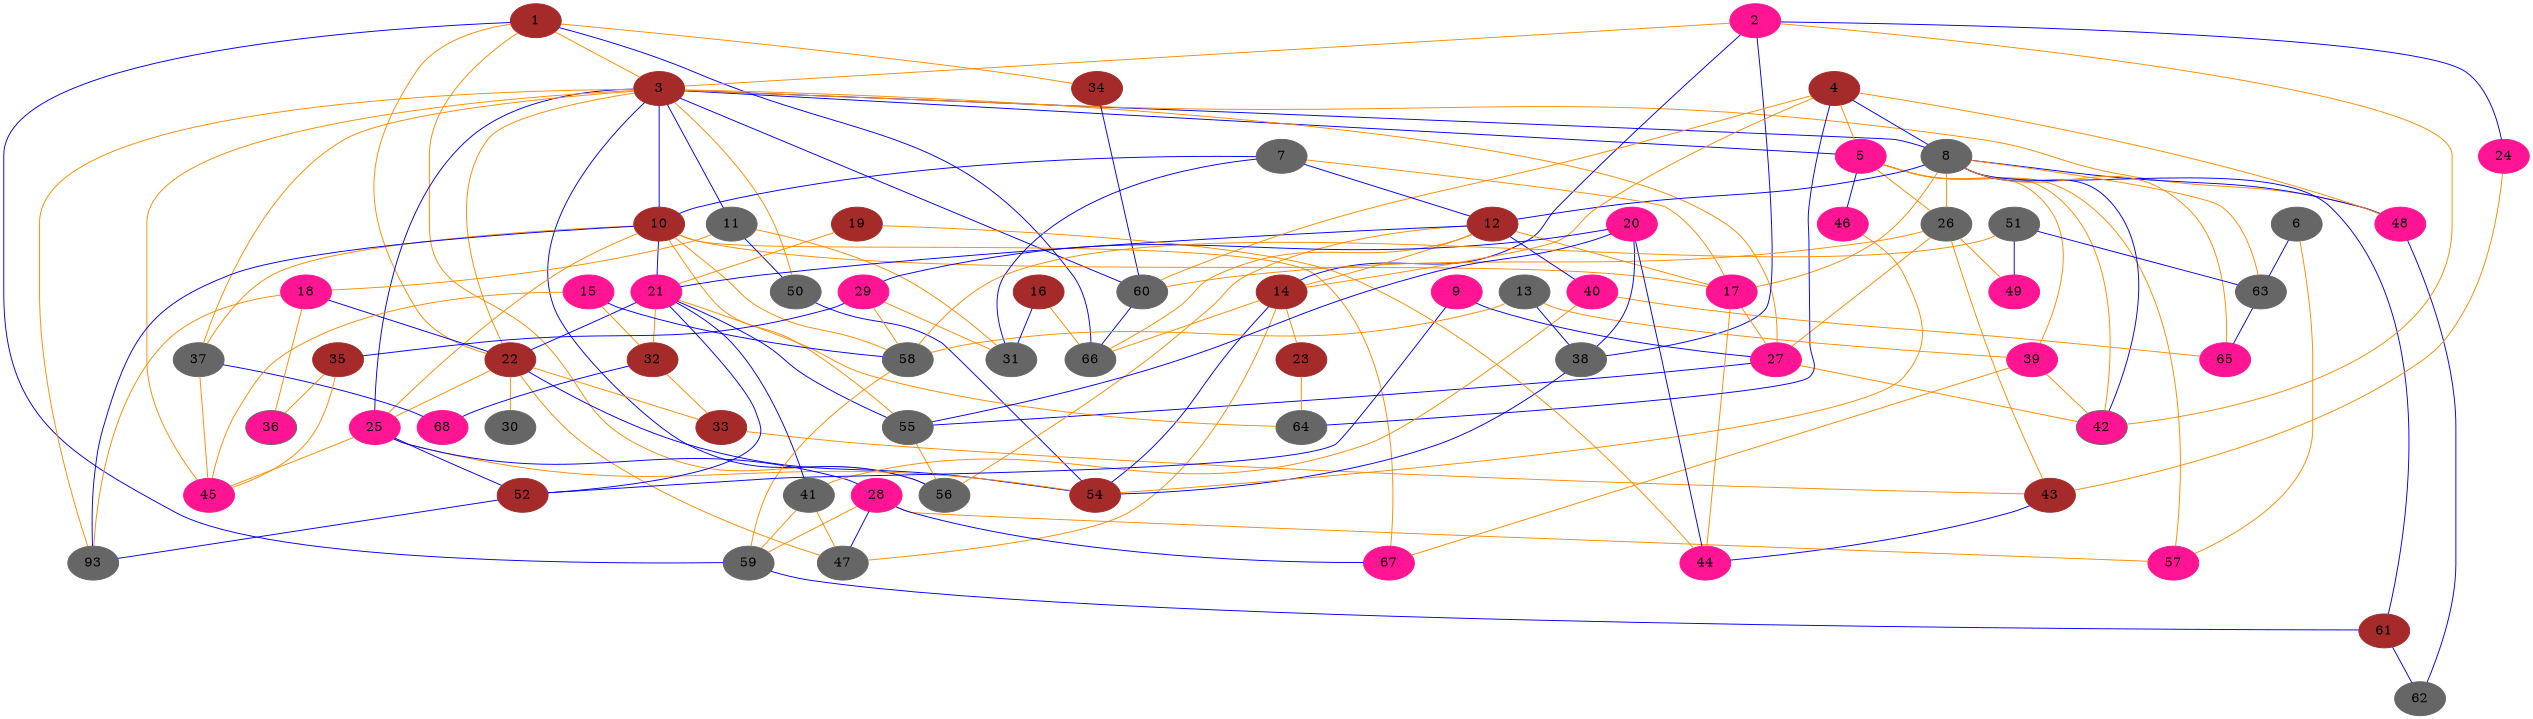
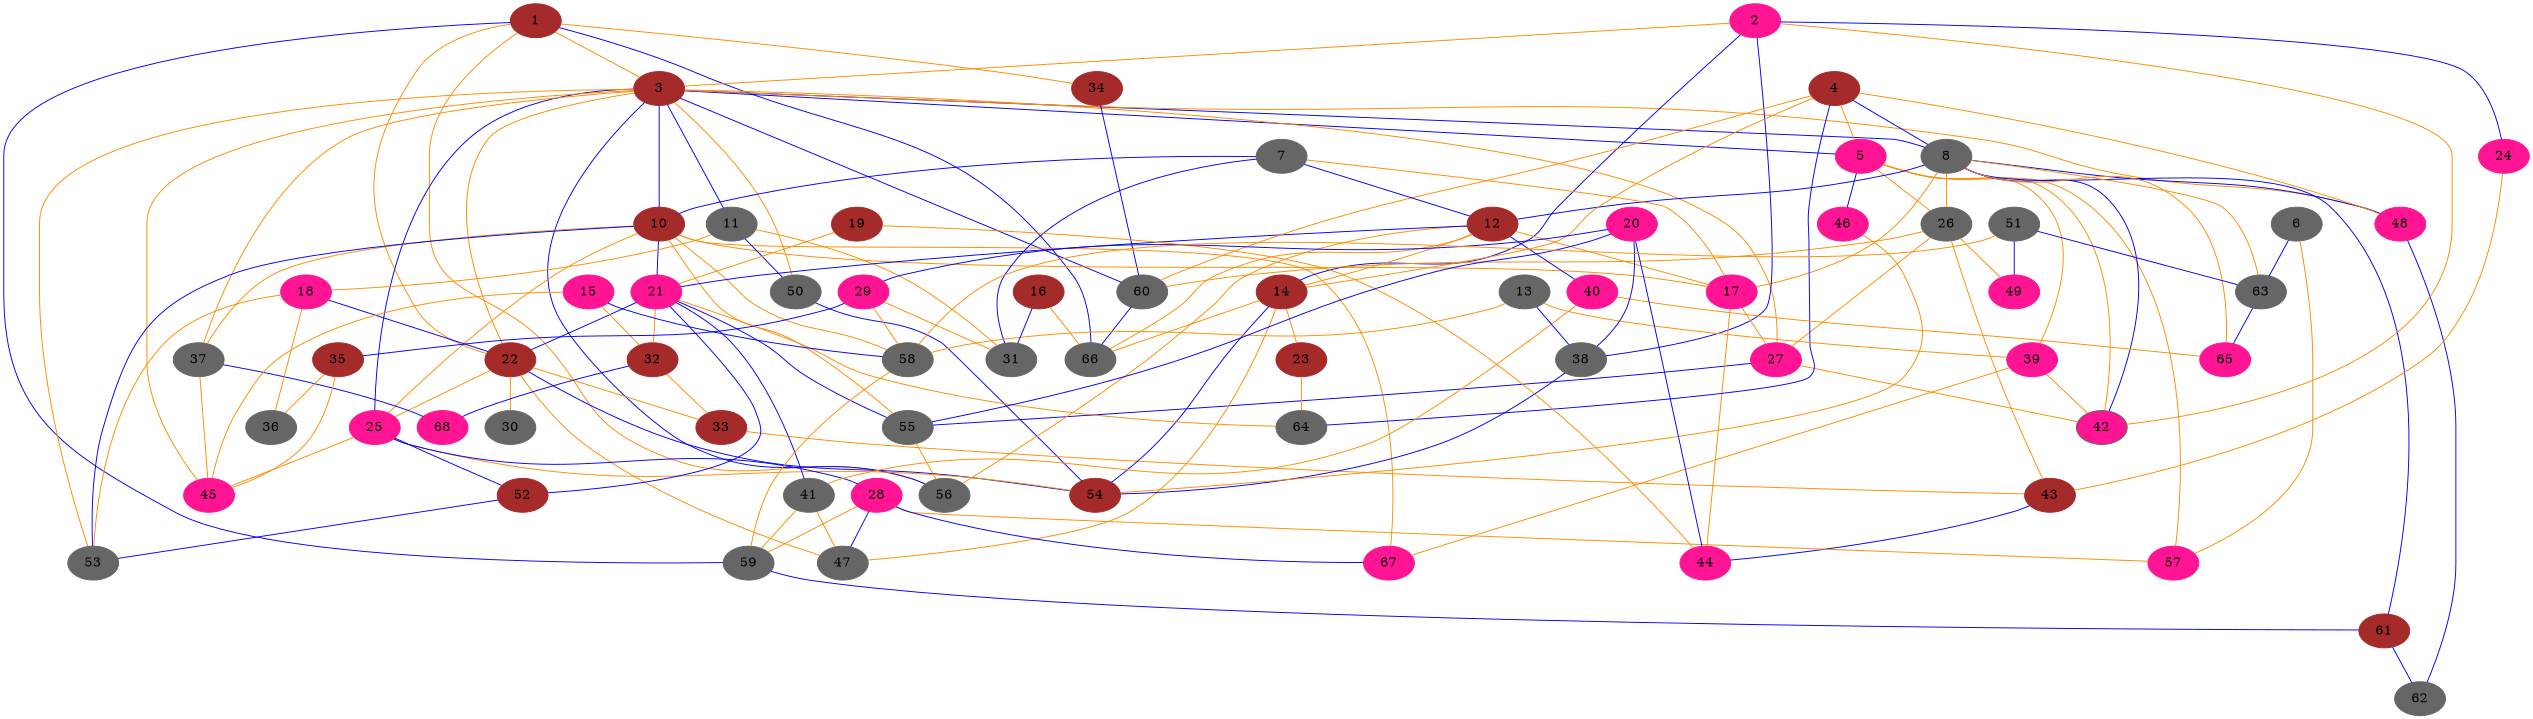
node "9": removed
node "36": fillcolor deeppink -> gray40
node "93": label "93" -> "53"
